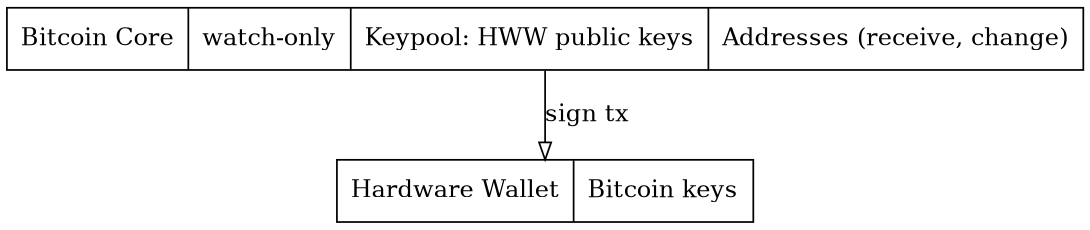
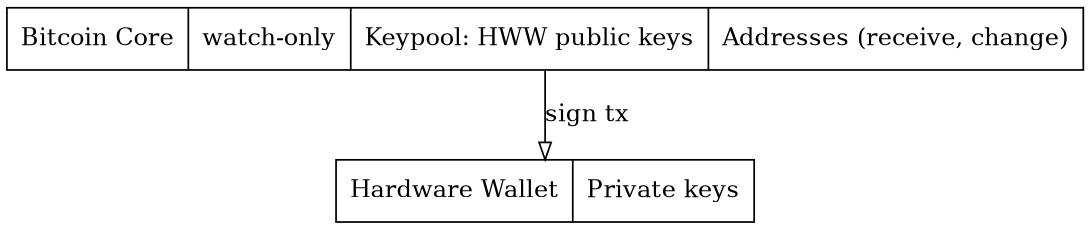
node "Hardware Wallet": text "Bitcoin keys" -> "Private keys"
